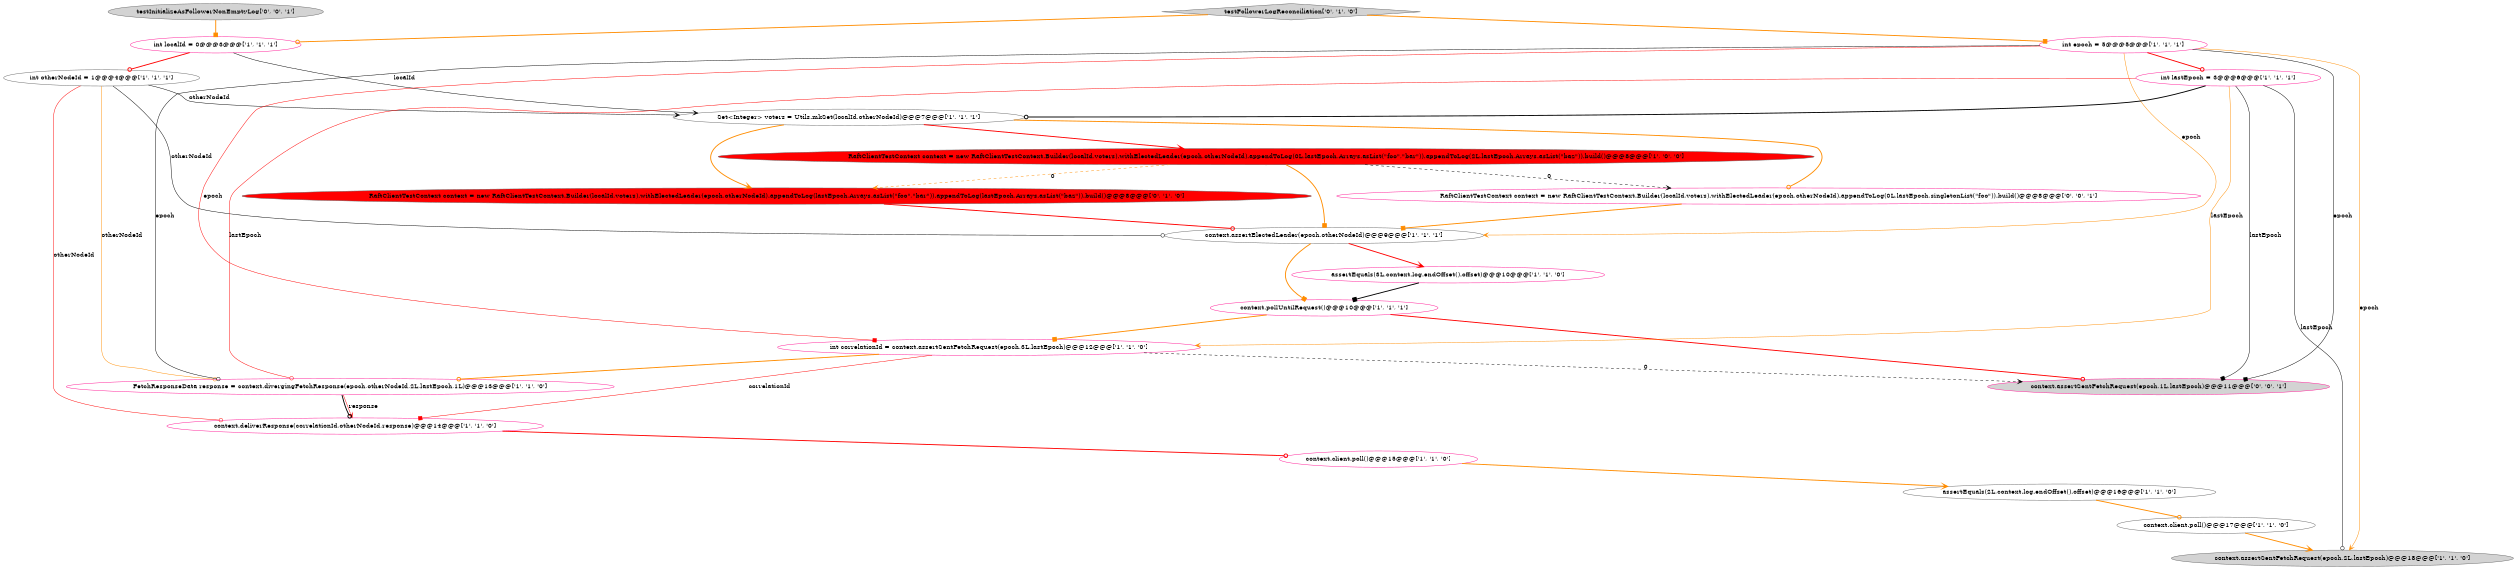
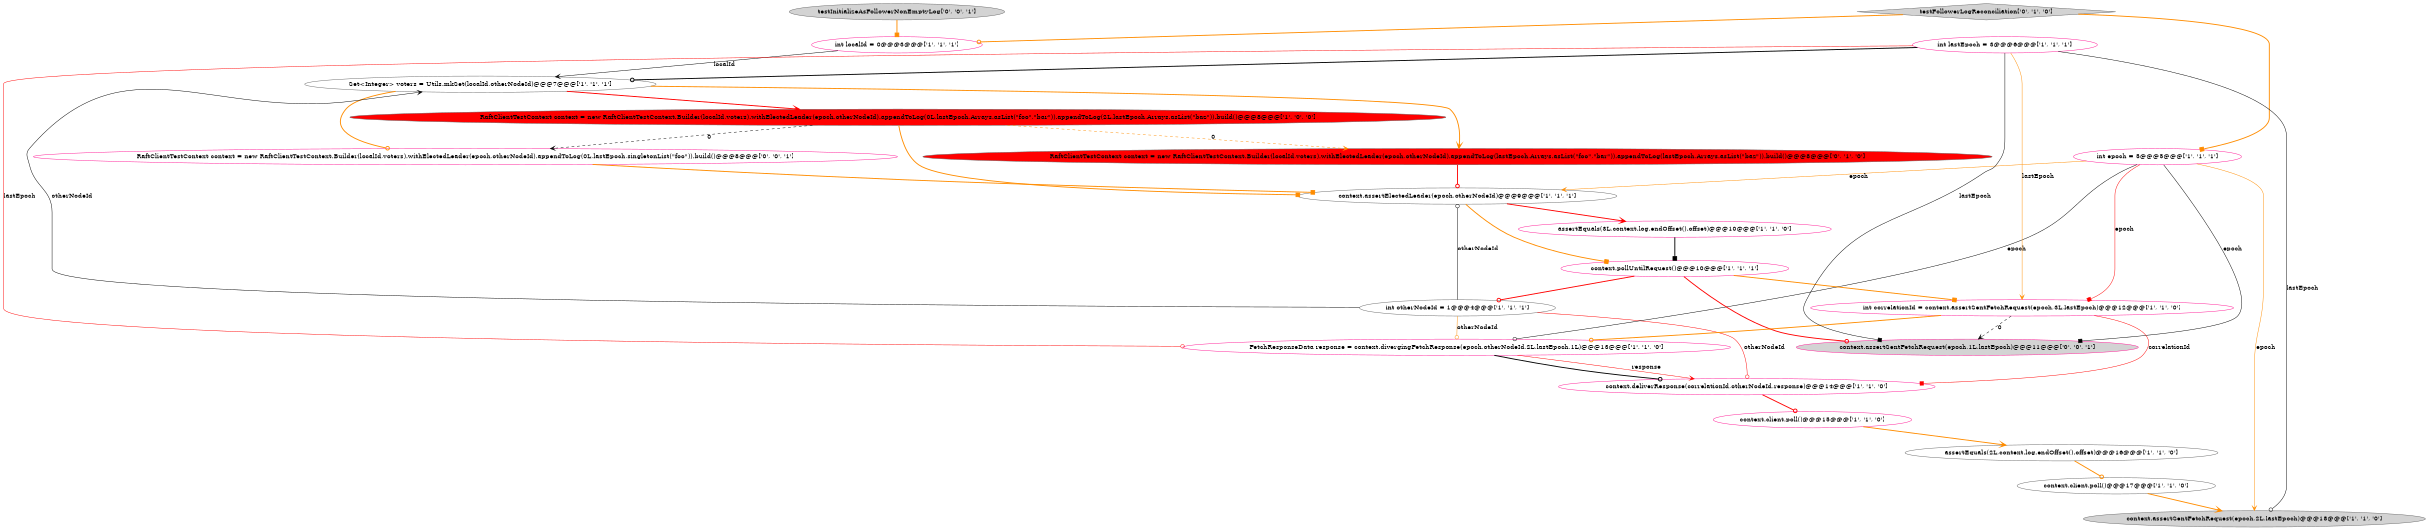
edge "int localId = 0@@@3@@@['1', '1', '1']" -> "int otherNodeId = 1@@@4@@@['1', '1', '1']": now "context.pollUntilRequest()@@@10@@@['1', '1', '1']" -> "int otherNodeId = 1@@@4@@@['1', '1', '1']"
edge "int epoch = 5@@@5@@@['1', '1', '1']" -> "int lastEpoch = 3@@@6@@@['1', '1', '1']": removed
